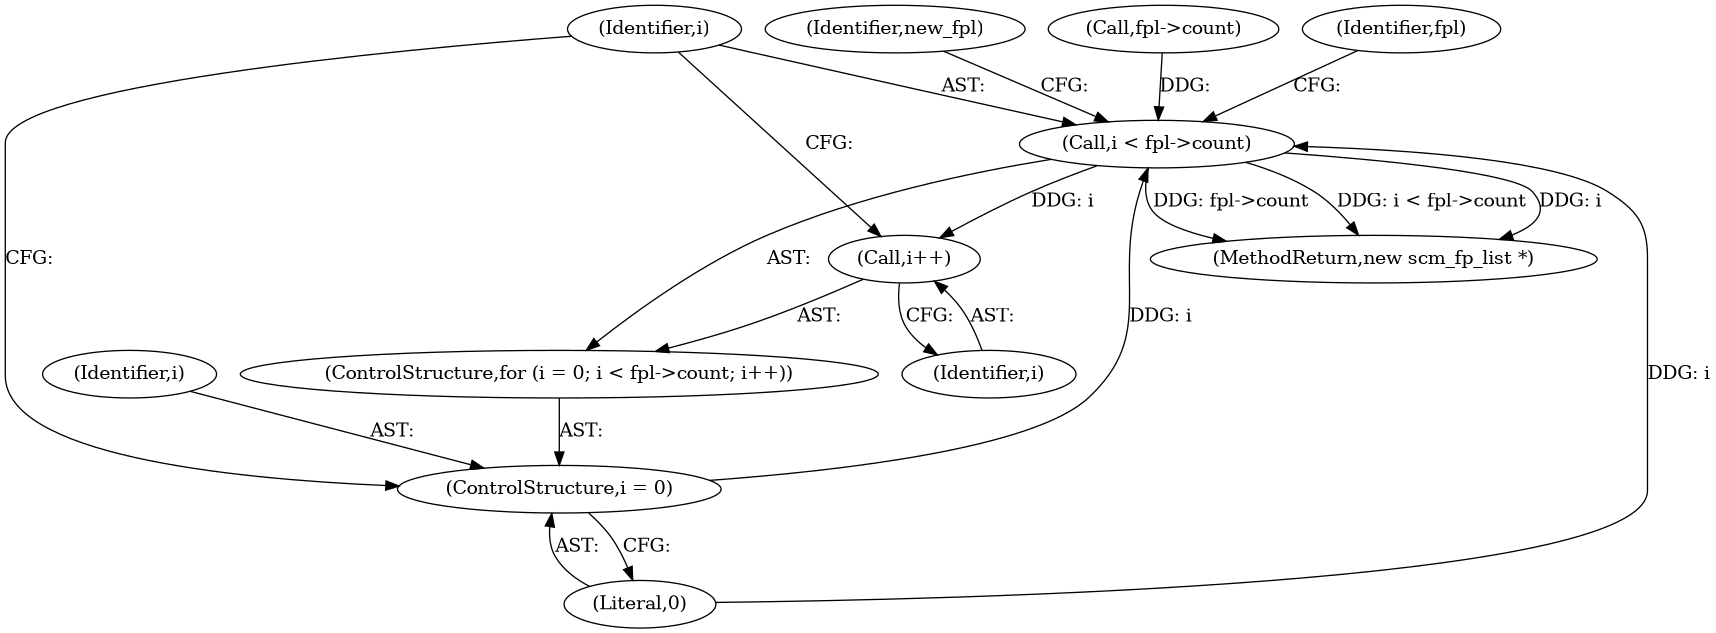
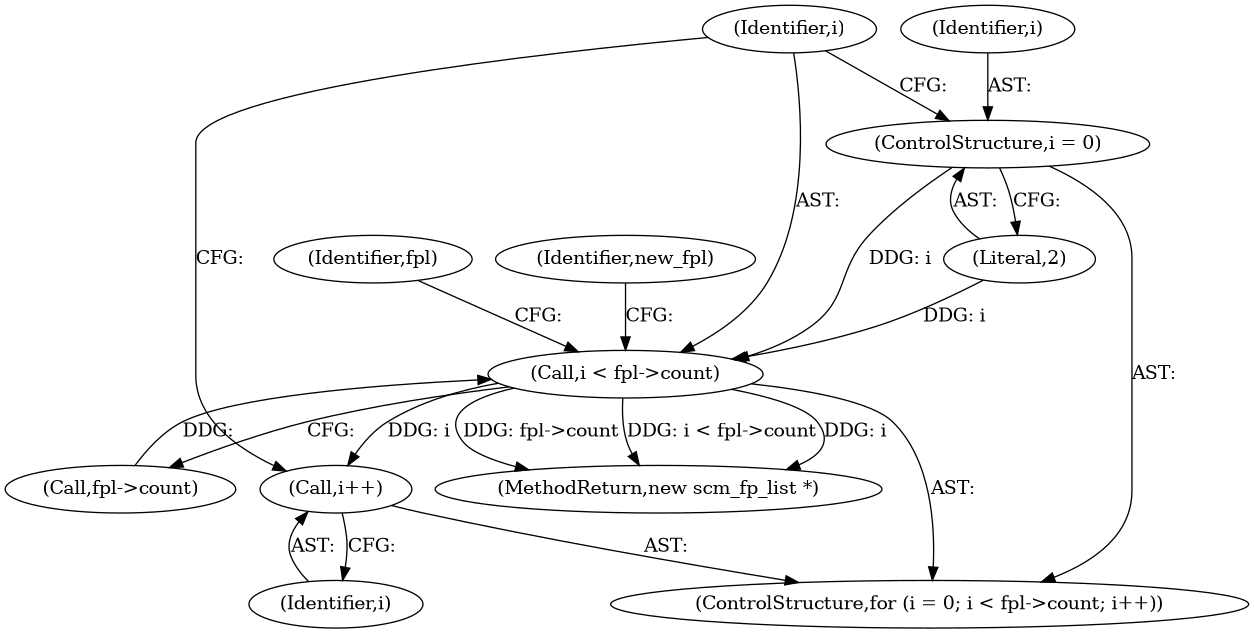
edge "(Call,i < fpl->count)" -> "(Call,fpl->count)": added, label "CFG:"
edge "(ControlStructure,for (i = 0; i < fpl->count; i++))" -> "(ControlStructure,i = 0)": reversed
node "(Literal,0)": label "(Literal,0)" -> "(Literal,2)"
